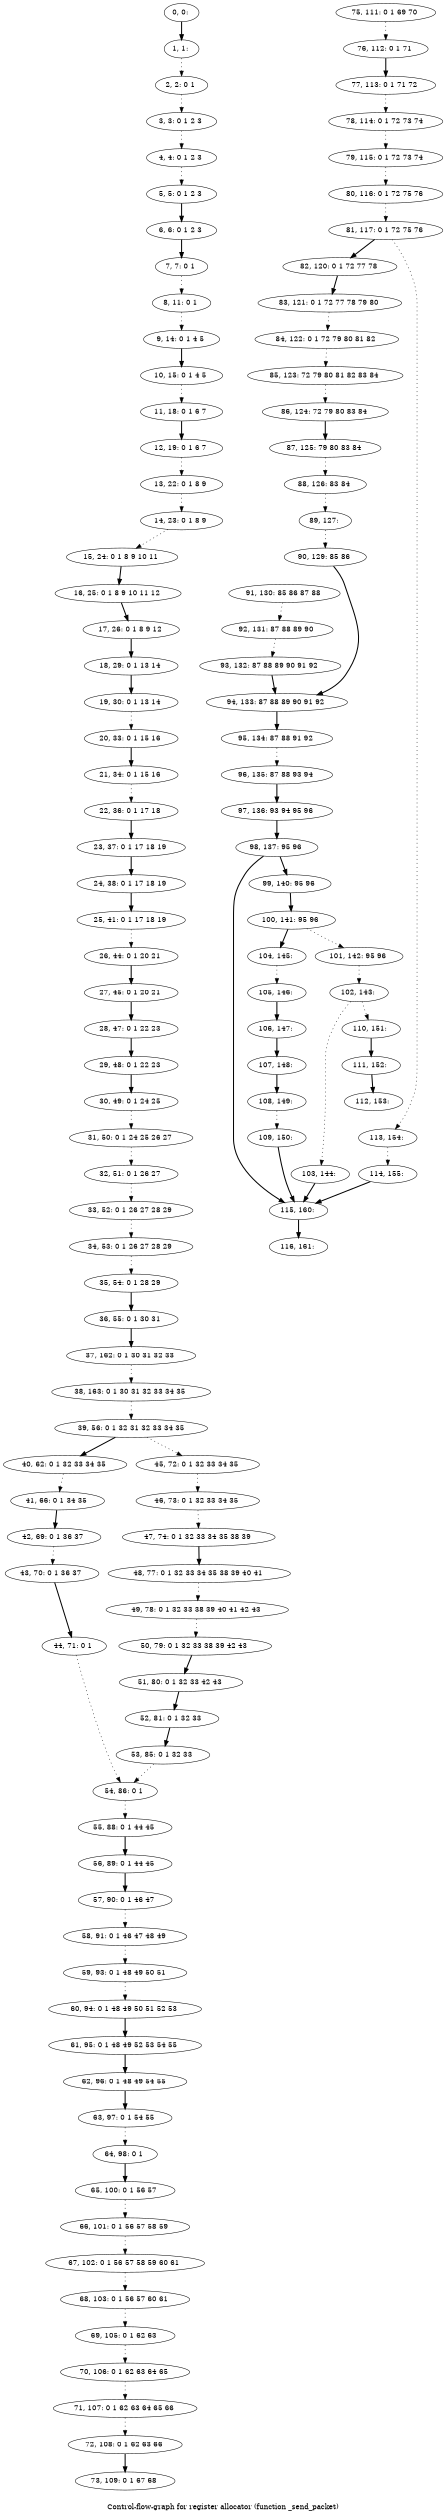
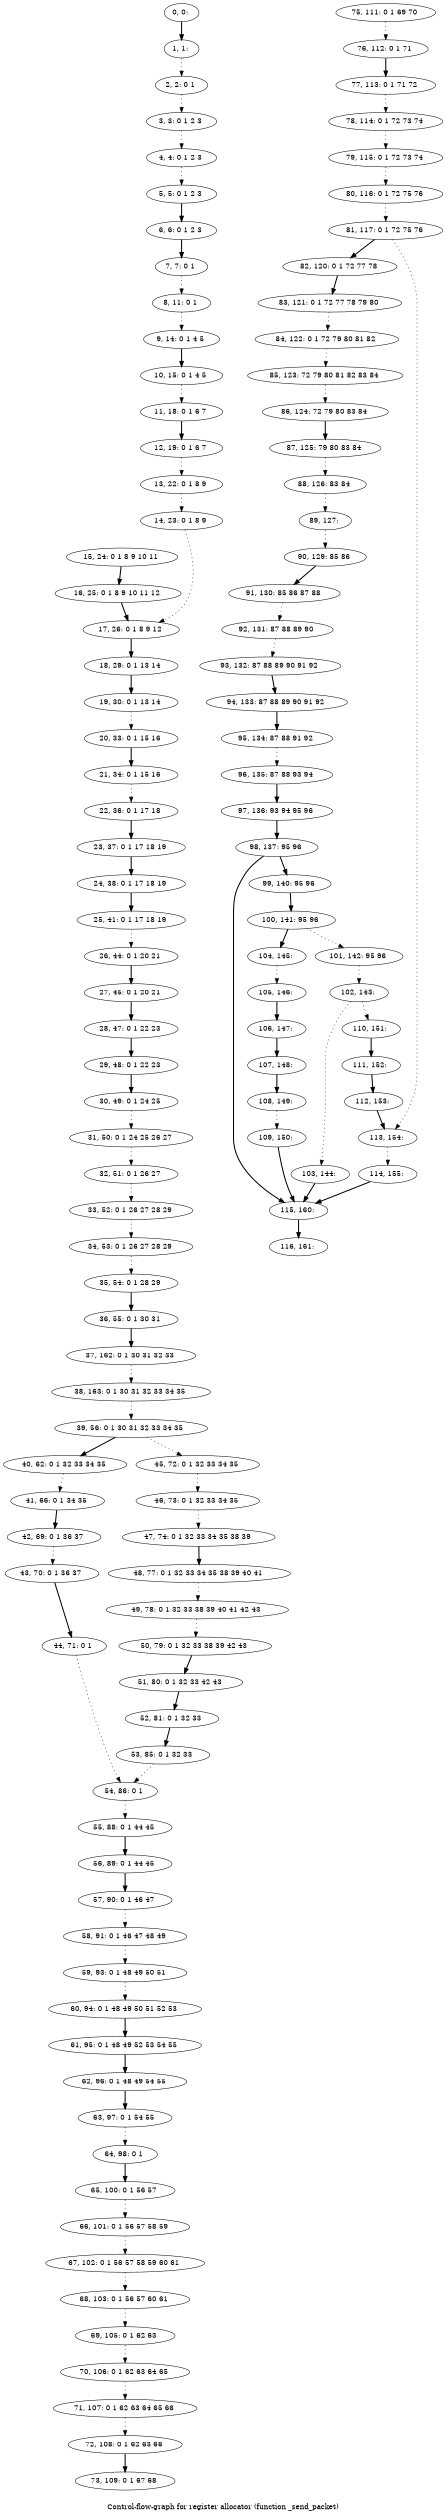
edge "14, 23: 0 1 8 9" -> "15, 24: 0 1 8 9 10 11": now "14, 23: 0 1 8 9" -> "17, 26: 0 1 8 9 12"
edge "90, 129: 85 86" -> "94, 133: 87 88 89 90 91 92": now "90, 129: 85 86" -> "91, 130: 85 86 87 88"
edge "112, 153:" -> "113, 154:": added
node "39, 56: 0 1 32 31 32 33 34 35": label "39, 56: 0 1 32 31 32 33 34 35" -> "39, 56: 0 1 30 31 32 33 34 35"
